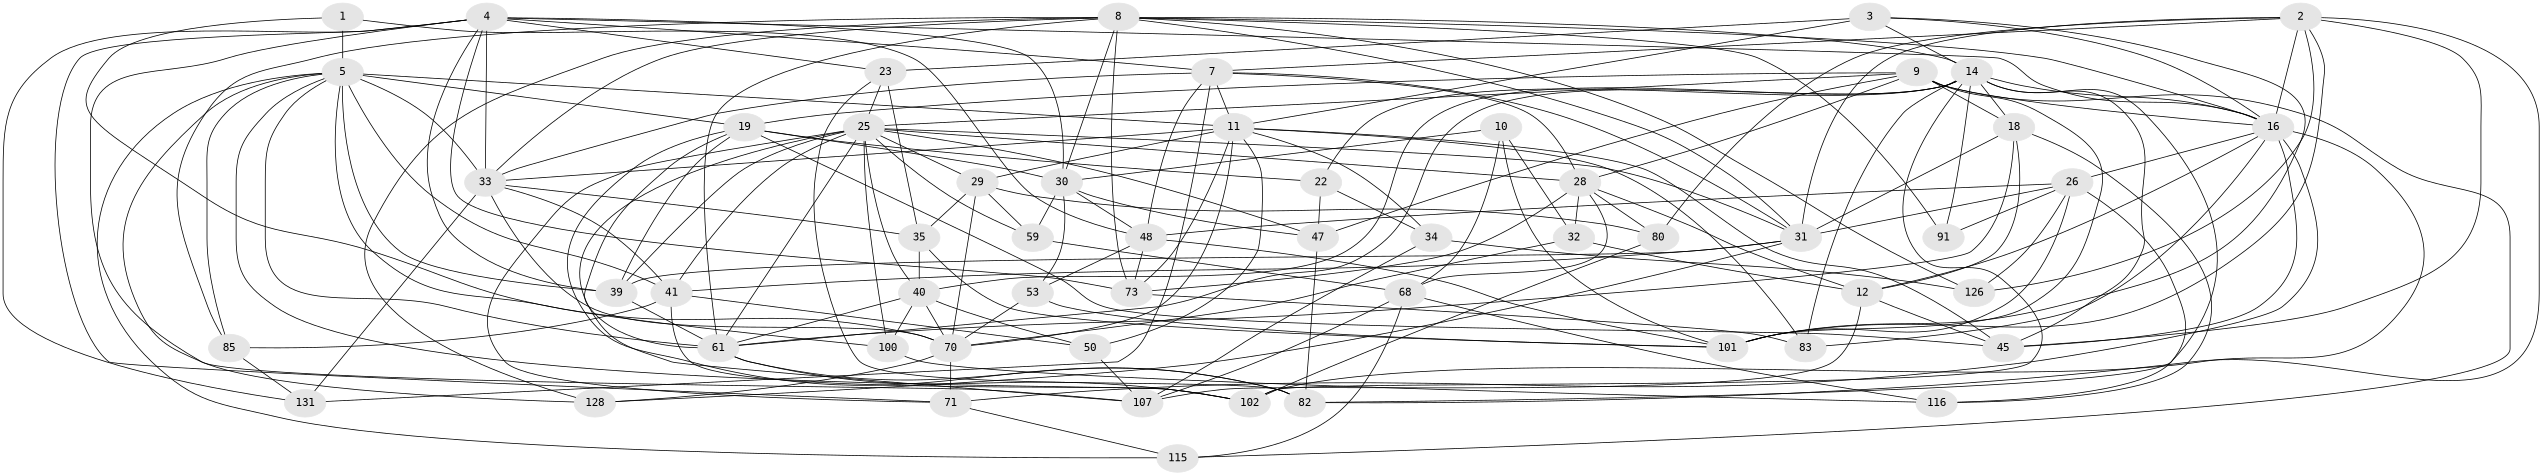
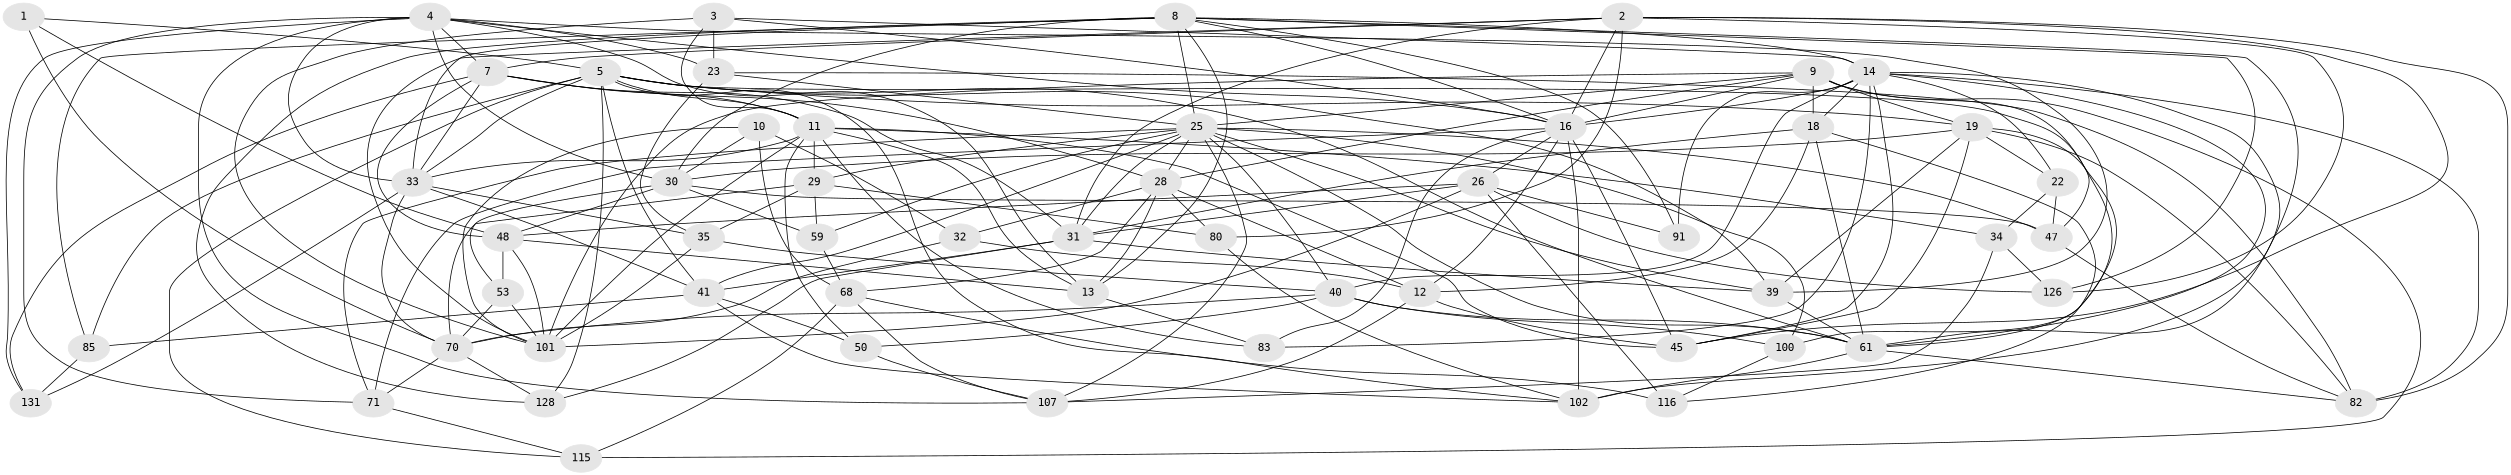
edge "8" -- "31": now "8" -- "25"
edge "11" -- "70": now "11" -- "101"
node "73": label "73" -> "13"
